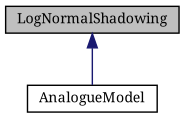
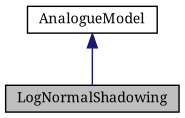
edge "AnalogueModel" -> "LogNormalShadowing": reversed
